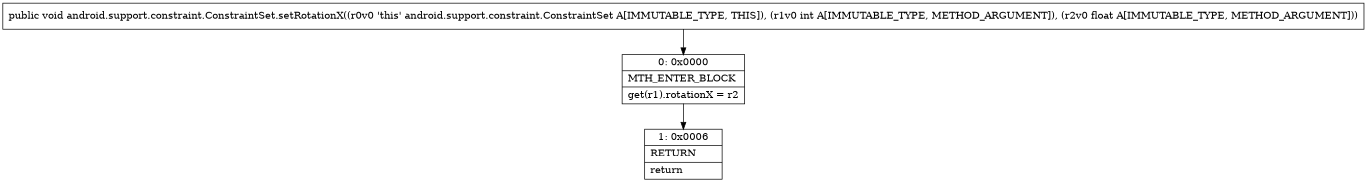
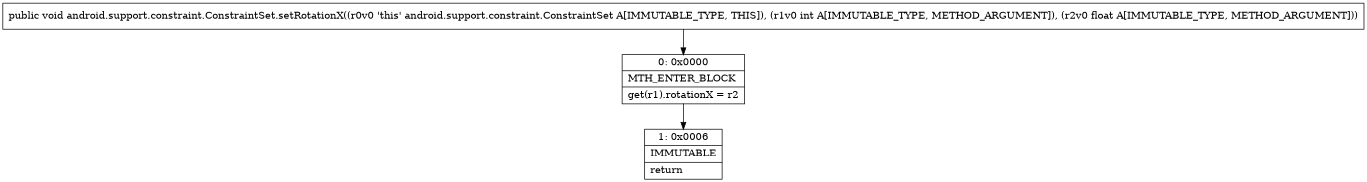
node "1: 0x0006": text "RETURN" -> "IMMUTABLE"
